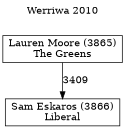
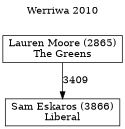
node "Lauren Moore (3865) The Greens": label "Lauren Moore (3865) The Greens" -> "Lauren Moore (2865) The Greens"
